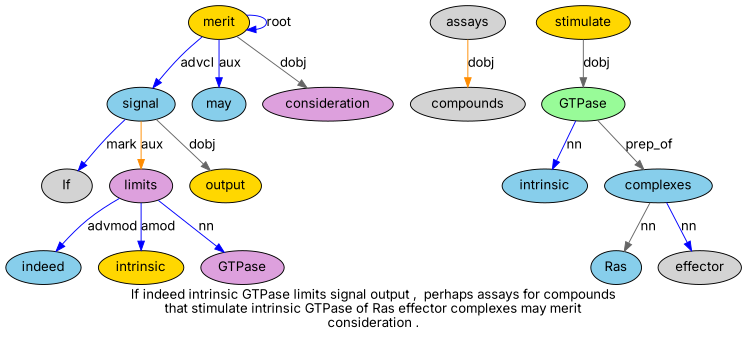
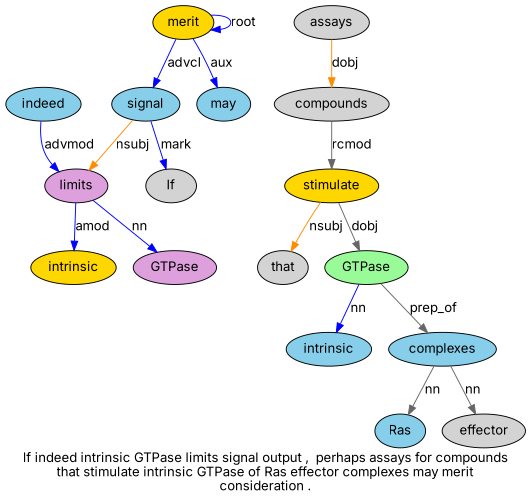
node "consideration": removed
edge "compounds" -> "stimulate": added, label "rcmod"
edge "signal" -> "limits": label "aux" -> "nsubj"
node "output": removed
edge "limits" -> "indeed": reversed
edge "complexes" -> "effector": color blue -> gray40
node "that": added
